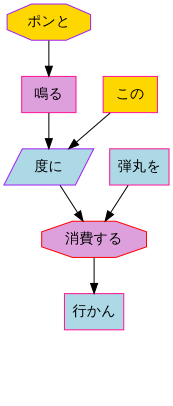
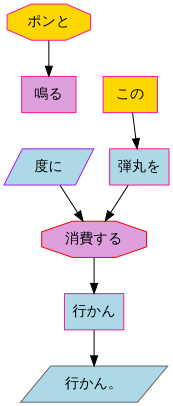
node "ポンと": color purple -> deeppink
edge "鳴る" -> "度に": removed
edge "この" -> "度に": now "この" -> "弾丸を"
node "行かん。": added
